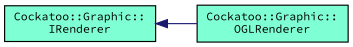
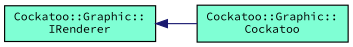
node "Cockatoo::Graphic:: OGLRenderer": label "Cockatoo::Graphic:: OGLRenderer" -> "Cockatoo::Graphic:: Cockatoo"
